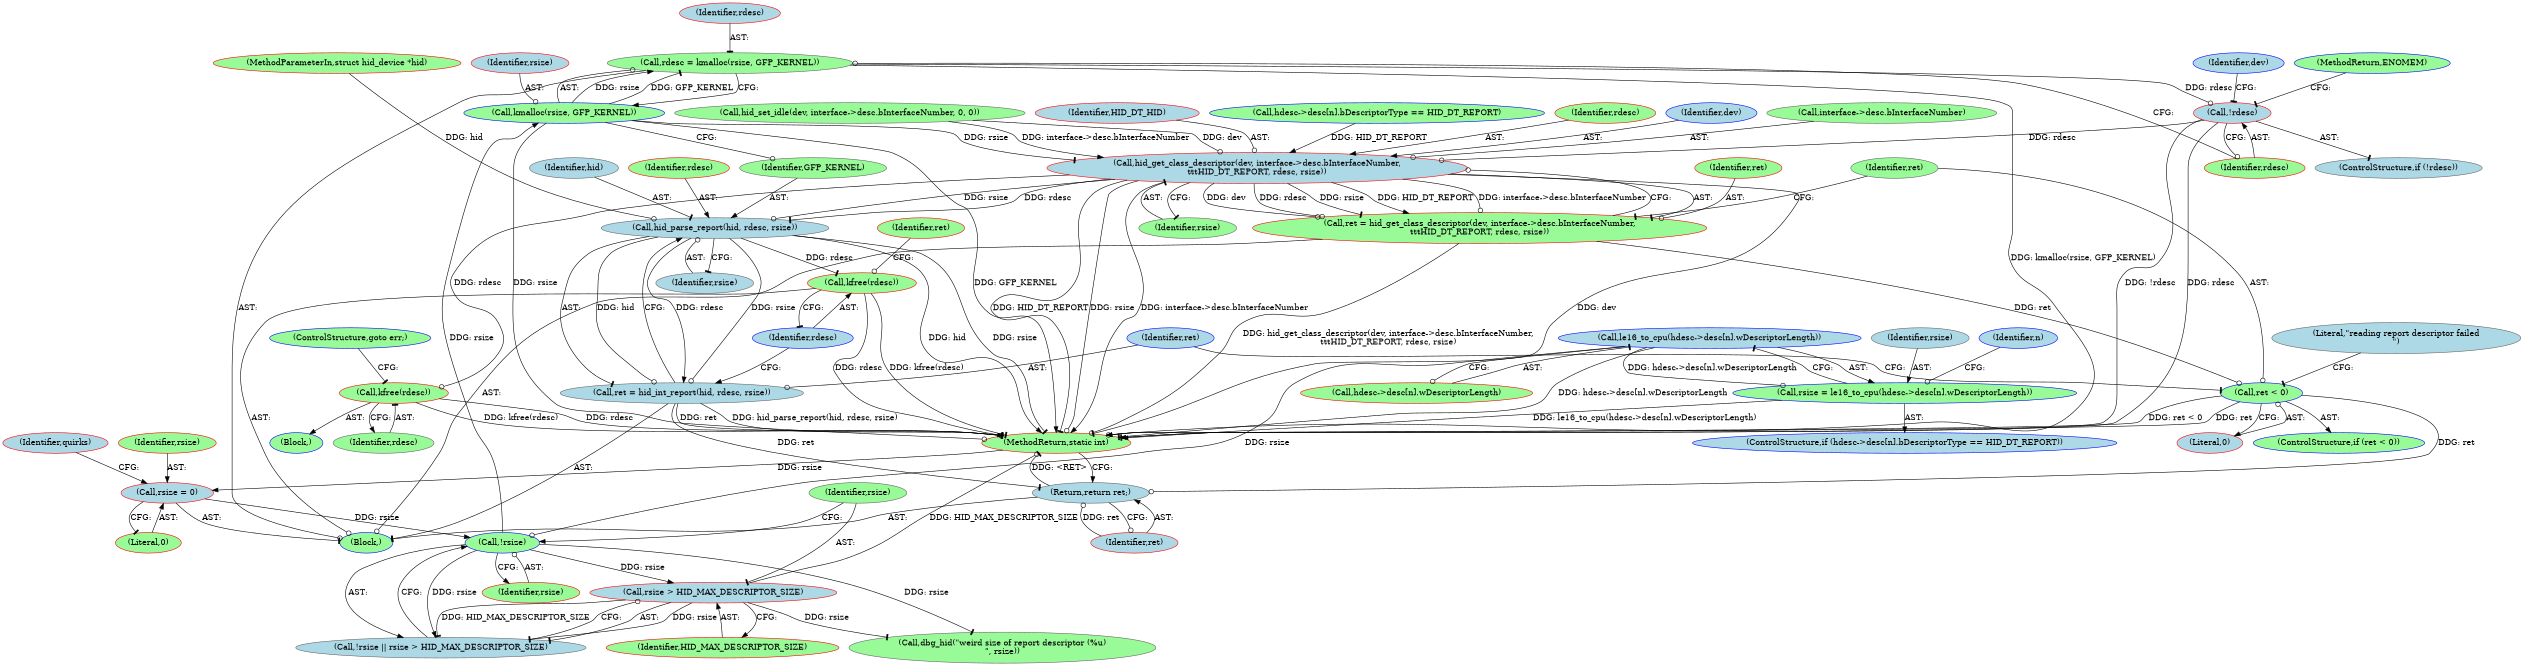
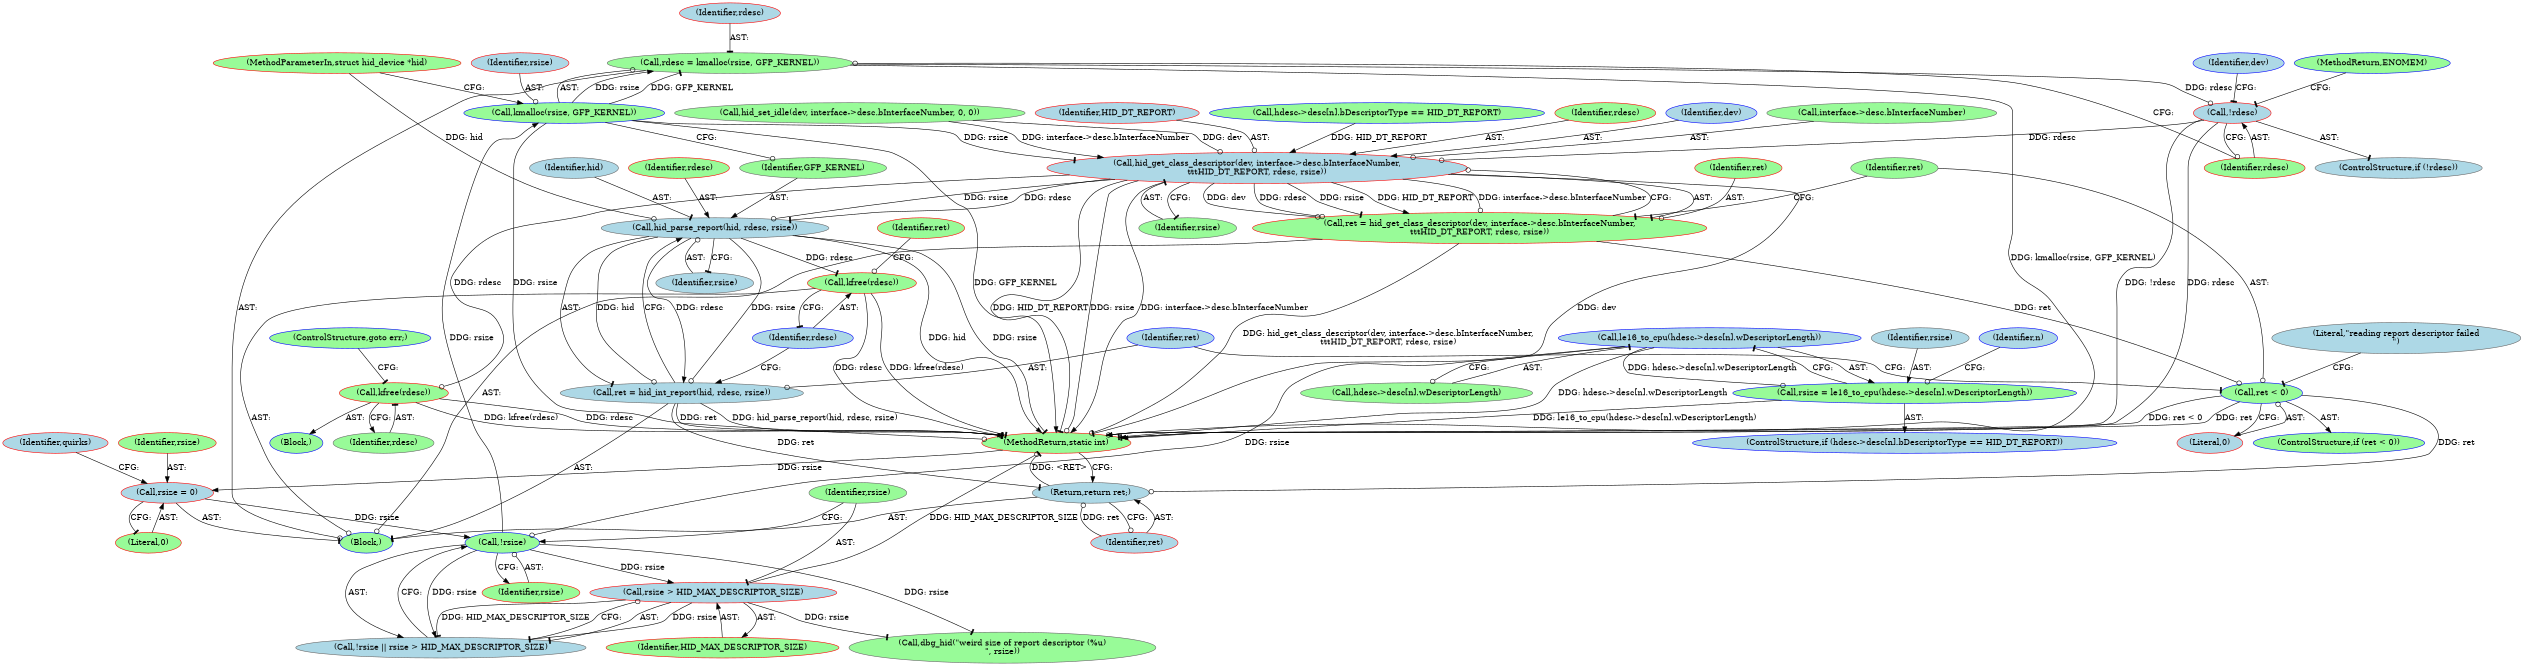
edge "(Call,rdesc = kmalloc(rsize, GFP_KERNEL))" -> "(Call,kmalloc(rsize, GFP_KERNEL))": now "(MethodParameterIn,struct hid_device *hid)" -> "(Call,kmalloc(rsize, GFP_KERNEL))"
node "(Identifier,HID_DT_HID)": label "(Identifier,HID_DT_HID)" -> "(Identifier,HID_DT_REPORT)"
node "(Call,hdesc->desc[n].wDescriptorLength)": color red -> gray40
edge "(Call,rsize > HID_MAX_DESCRIPTOR_SIZE)" -> "(Identifier,HID_MAX_DESCRIPTOR_SIZE)": label "CFG: " -> "AST: "
